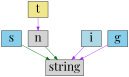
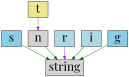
node "r": added
edge "g" -> "string": color purple -> darkgreen
edge "i" -> "string": color purple -> darkgreen
